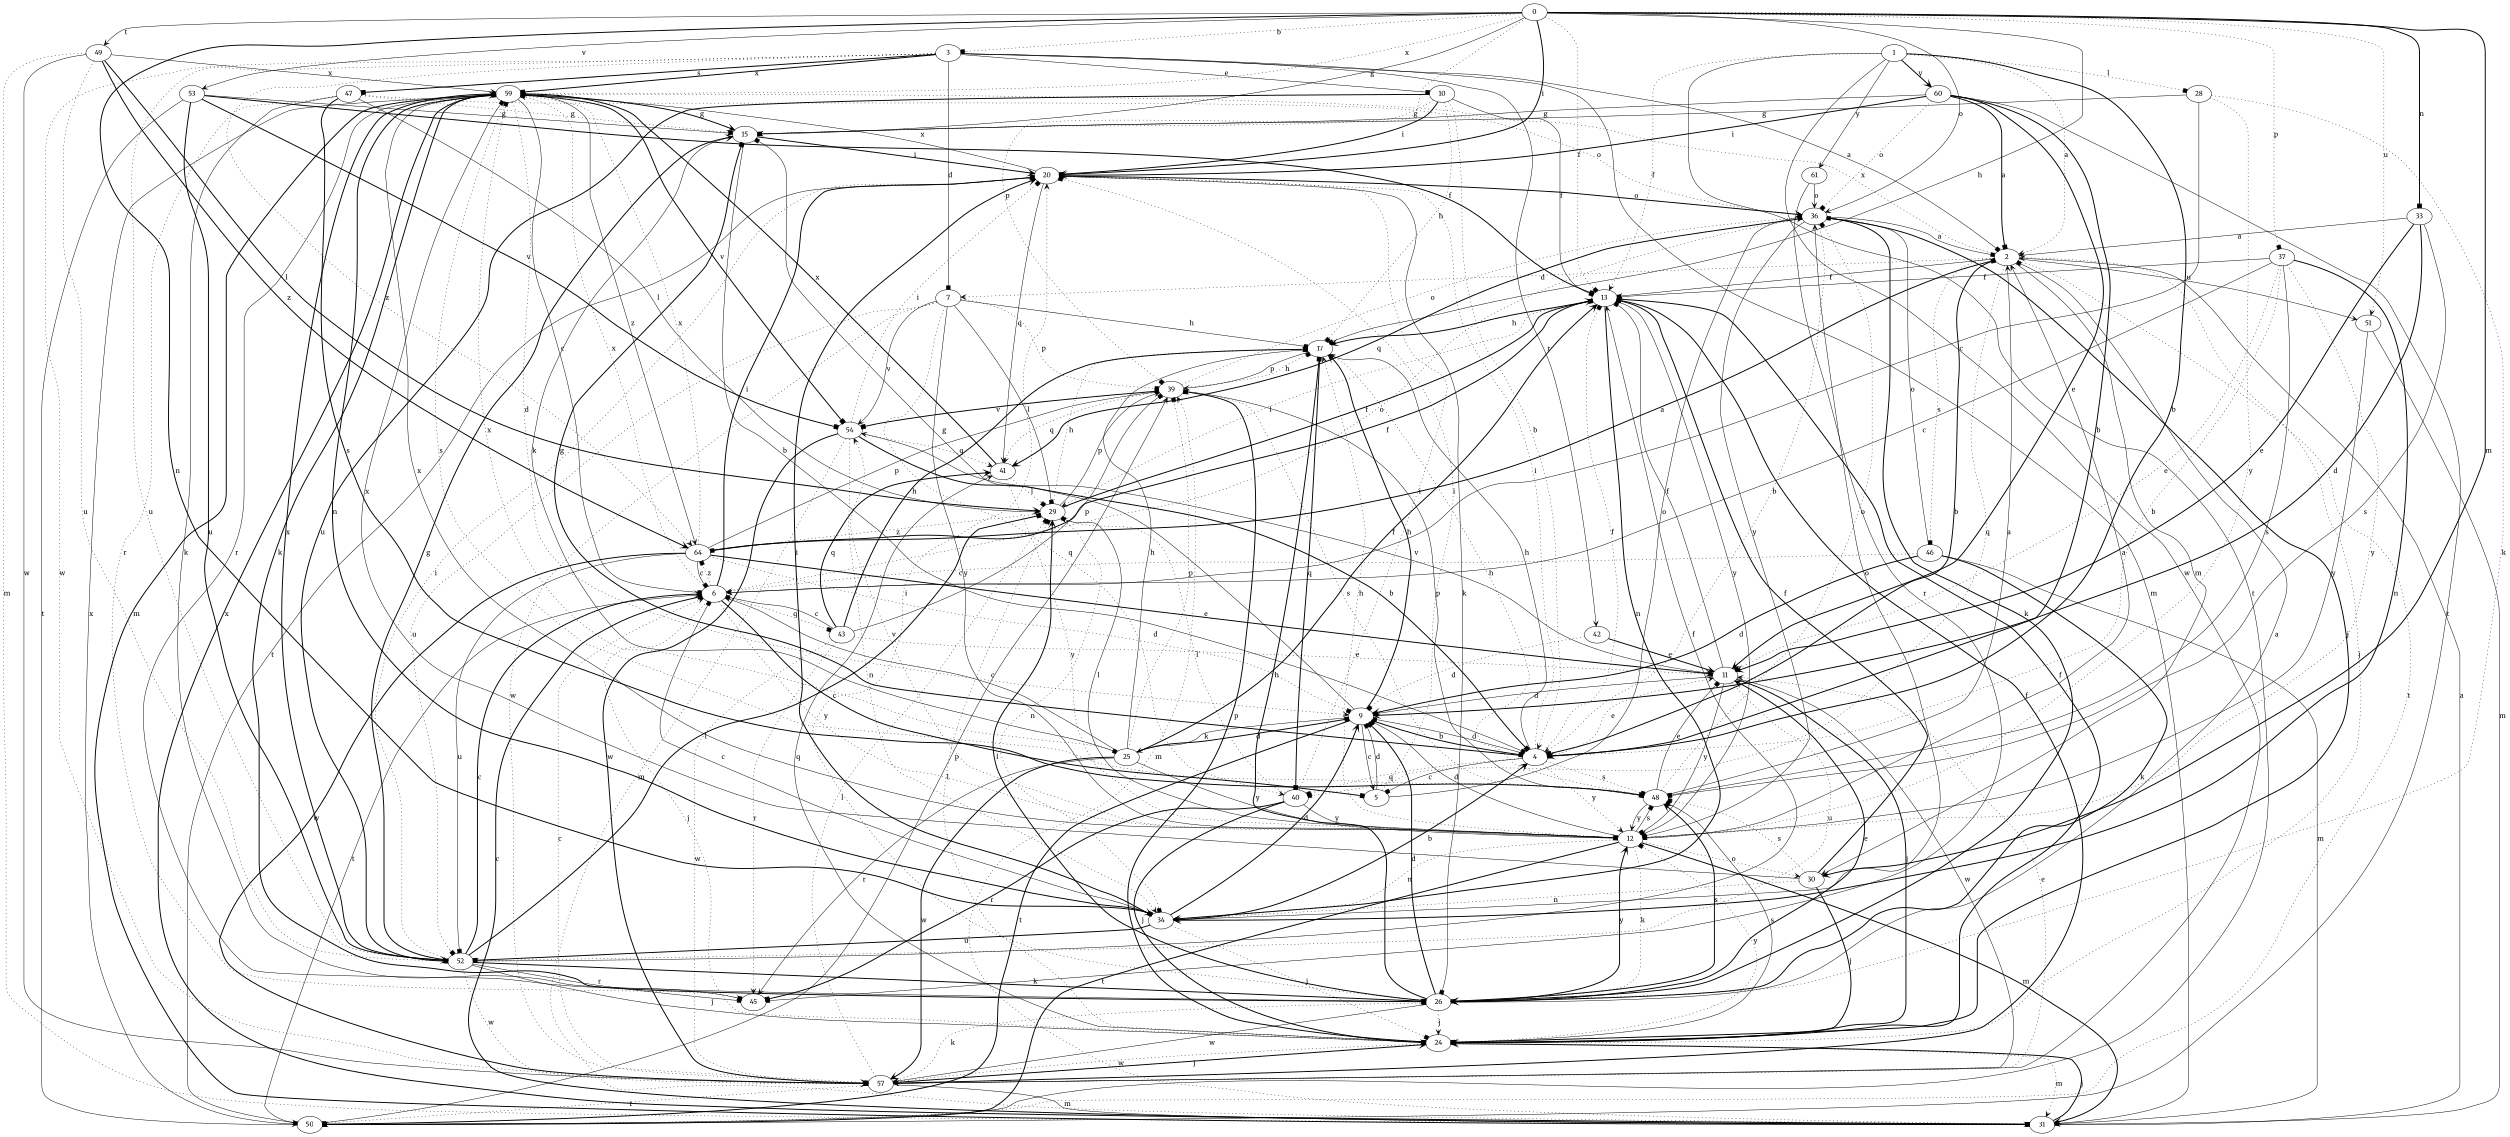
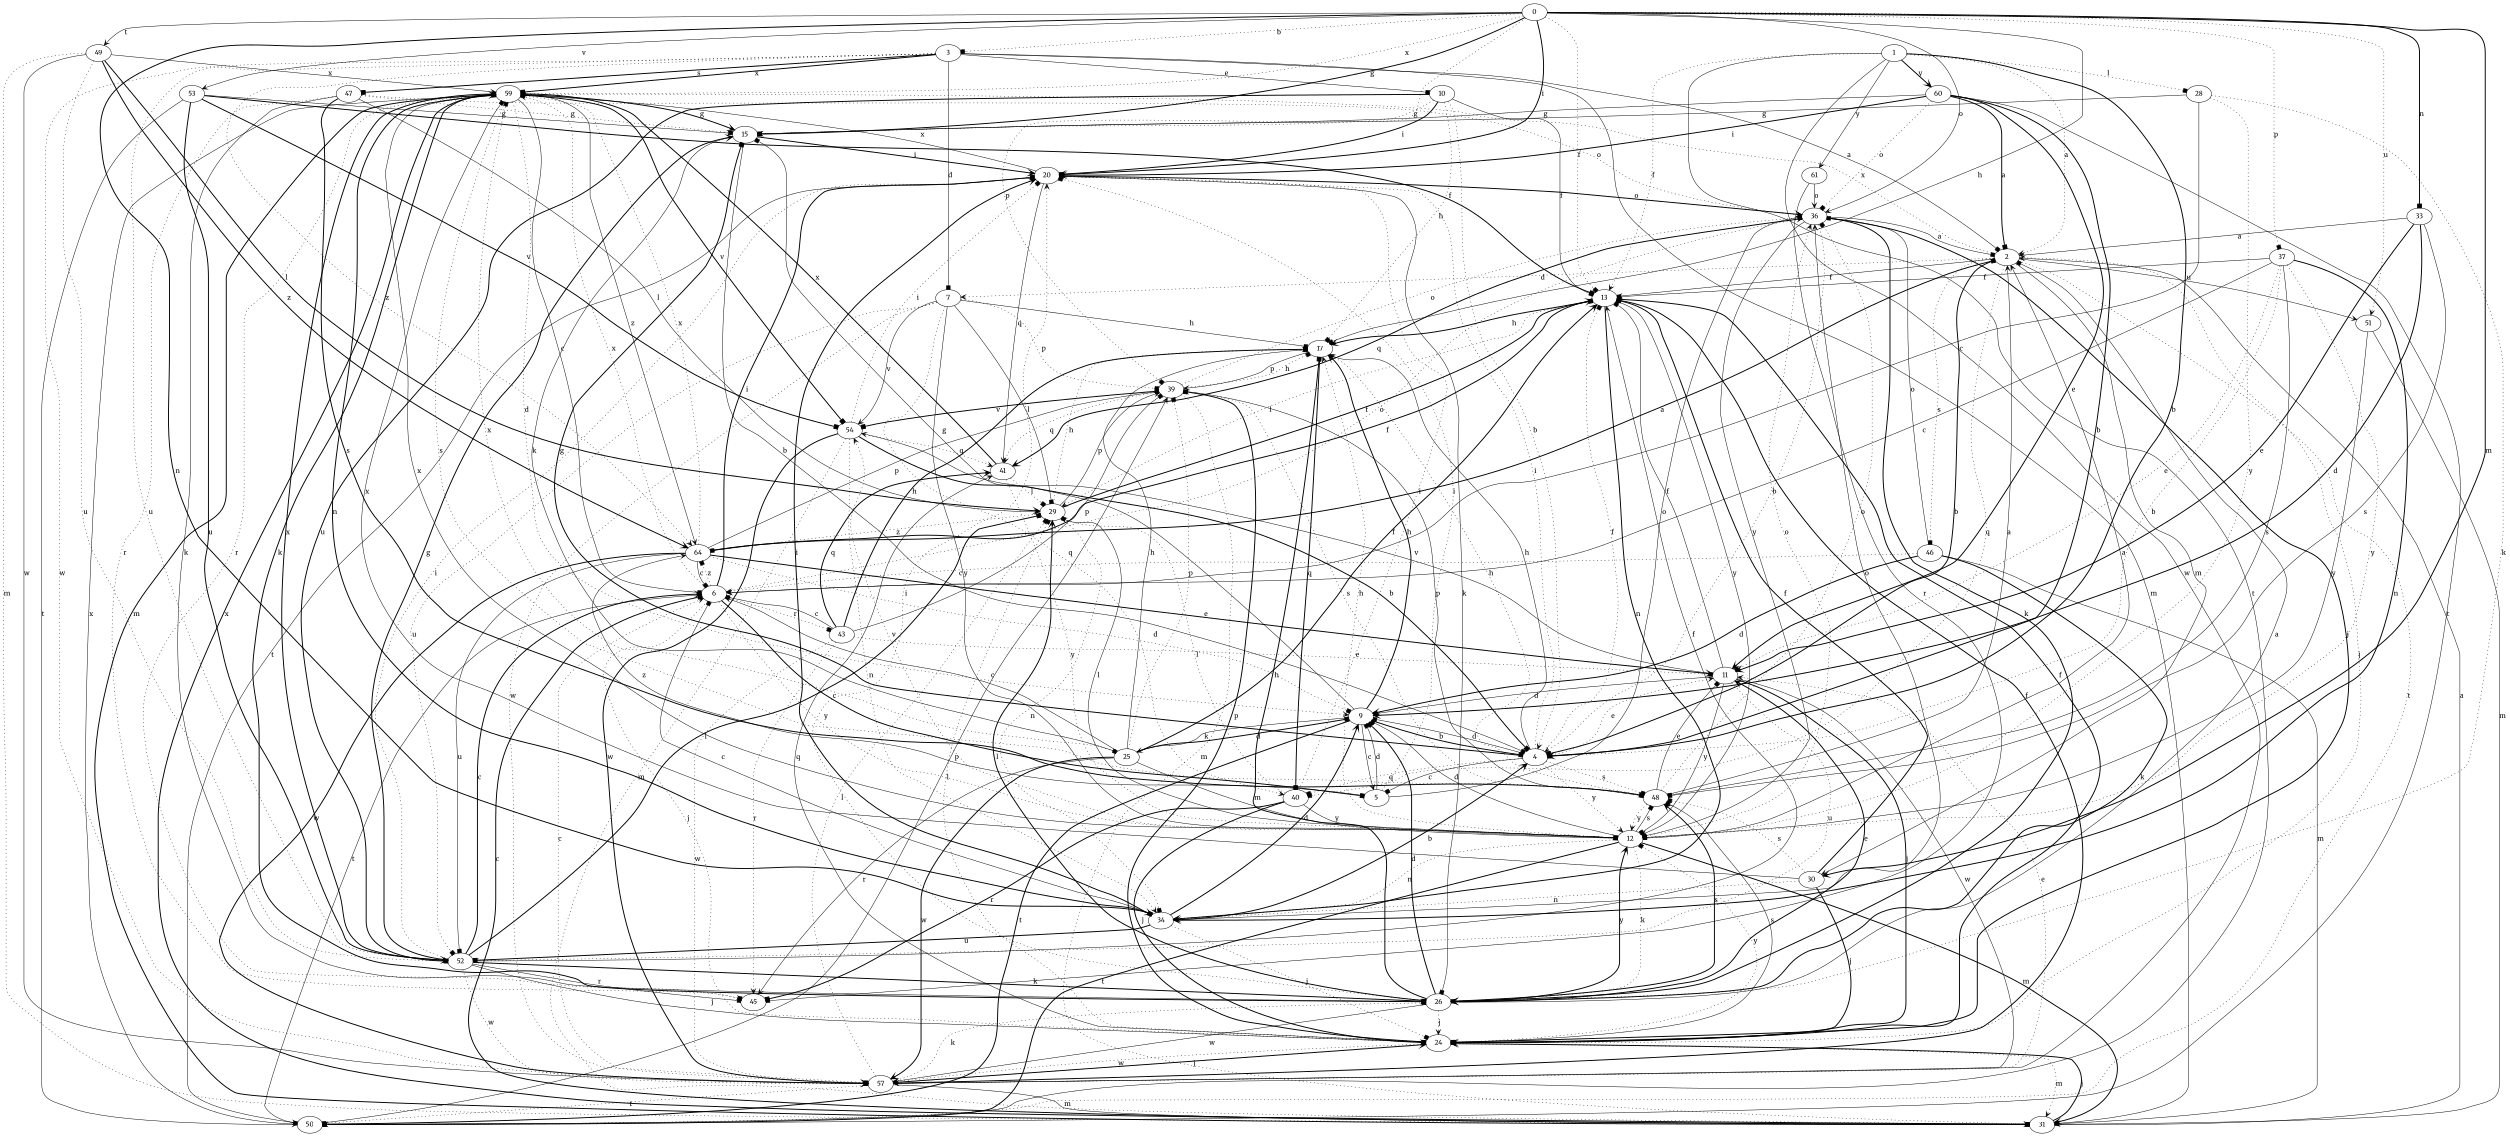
edge "0" -> "15": style solid -> bold
edge "6" -> "43": label "q" -> "r"
node "42": removed
edge "59" -> "45": style solid -> dotted
edge "5" -> "64": added, label "z"
edge "25" -> "12": label "y" -> "m"
edge "48" -> "12": style solid -> dotted
edge "12" -> "30": now "12" -> "36"
edge "31" -> "39": reversed
